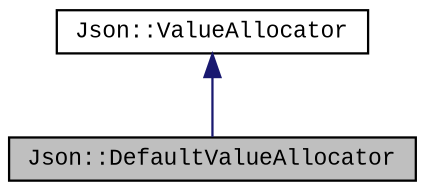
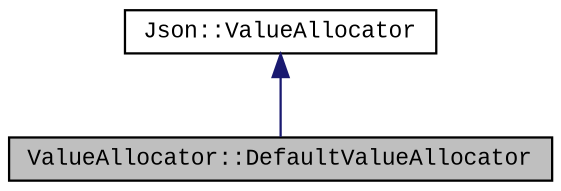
node "Json::DefaultValueAllocator": label "Json::DefaultValueAllocator" -> "ValueAllocator::DefaultValueAllocator"
